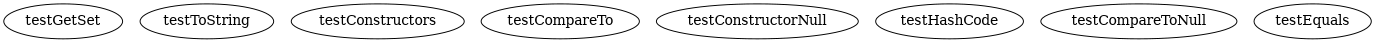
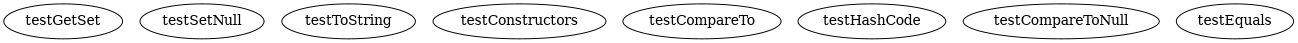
node "testSetNull": added
node "testConstructorNull": removed
